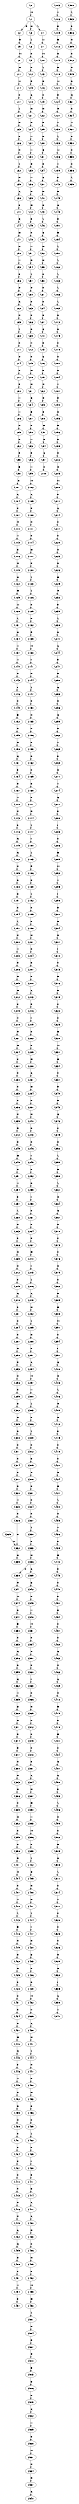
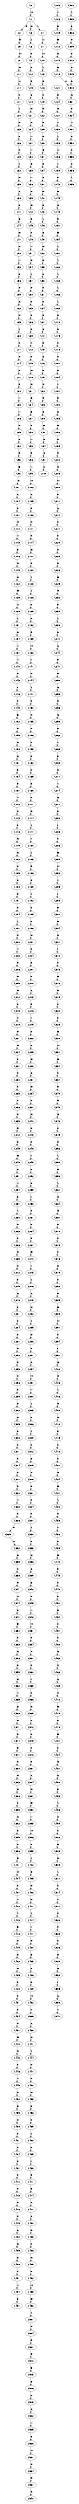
edge "S118" -> "S121": now "S118" -> "S518"
edge "S326" -> "S332": now "S326" -> "S329"
edge "S336" -> "S338": now "S335" -> "S338"
